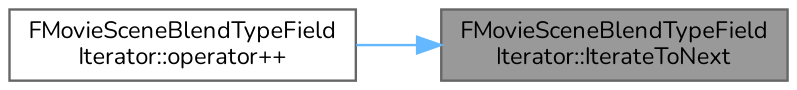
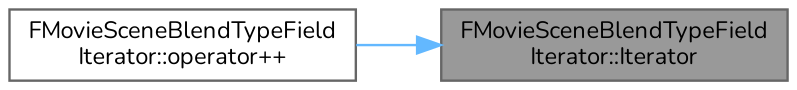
node "FMovieSceneBlendTypeField Iterator::IterateToNext": label "FMovieSceneBlendTypeField Iterator::IterateToNext" -> "FMovieSceneBlendTypeField Iterator::Iterator"
